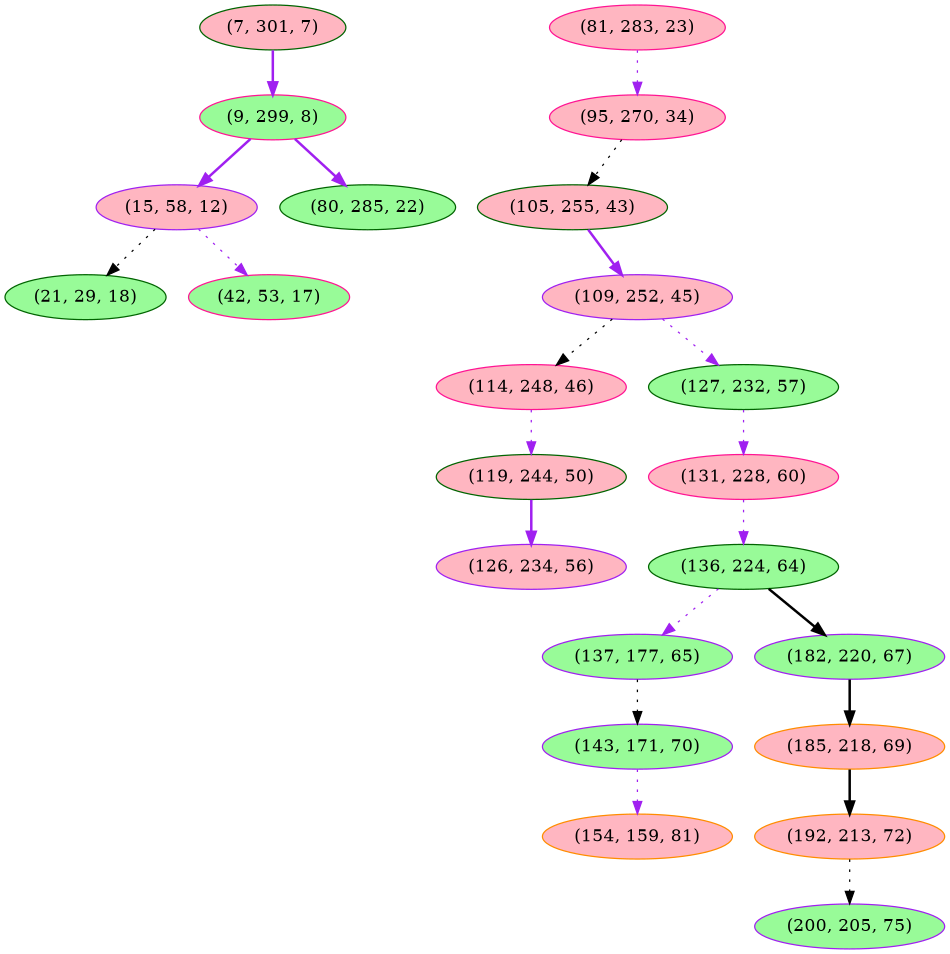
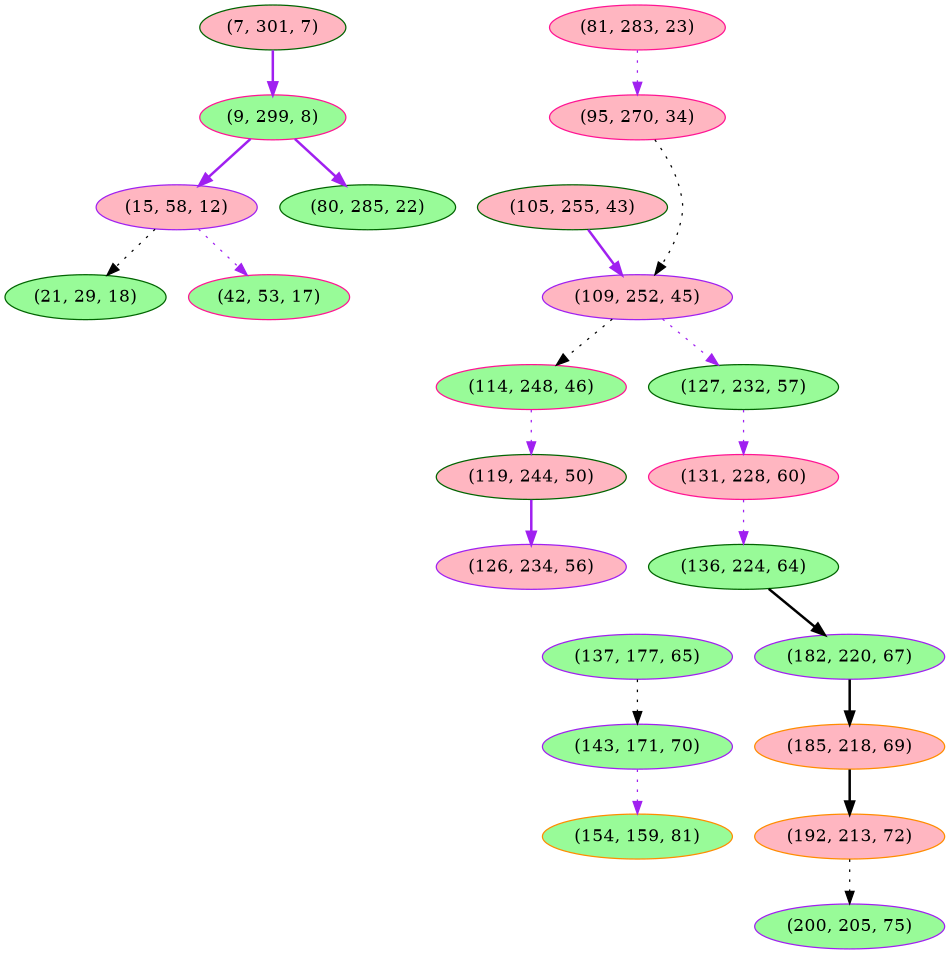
edge "(95, 270, 34)" -> "(105, 255, 43)": now "(95, 270, 34)" -> "(109, 252, 45)"
node "(114, 248, 46)": fillcolor lightpink -> palegreen
edge "(136, 224, 64)" -> "(137, 177, 65)": removed
node "(154, 159, 81)": fillcolor lightpink -> palegreen
